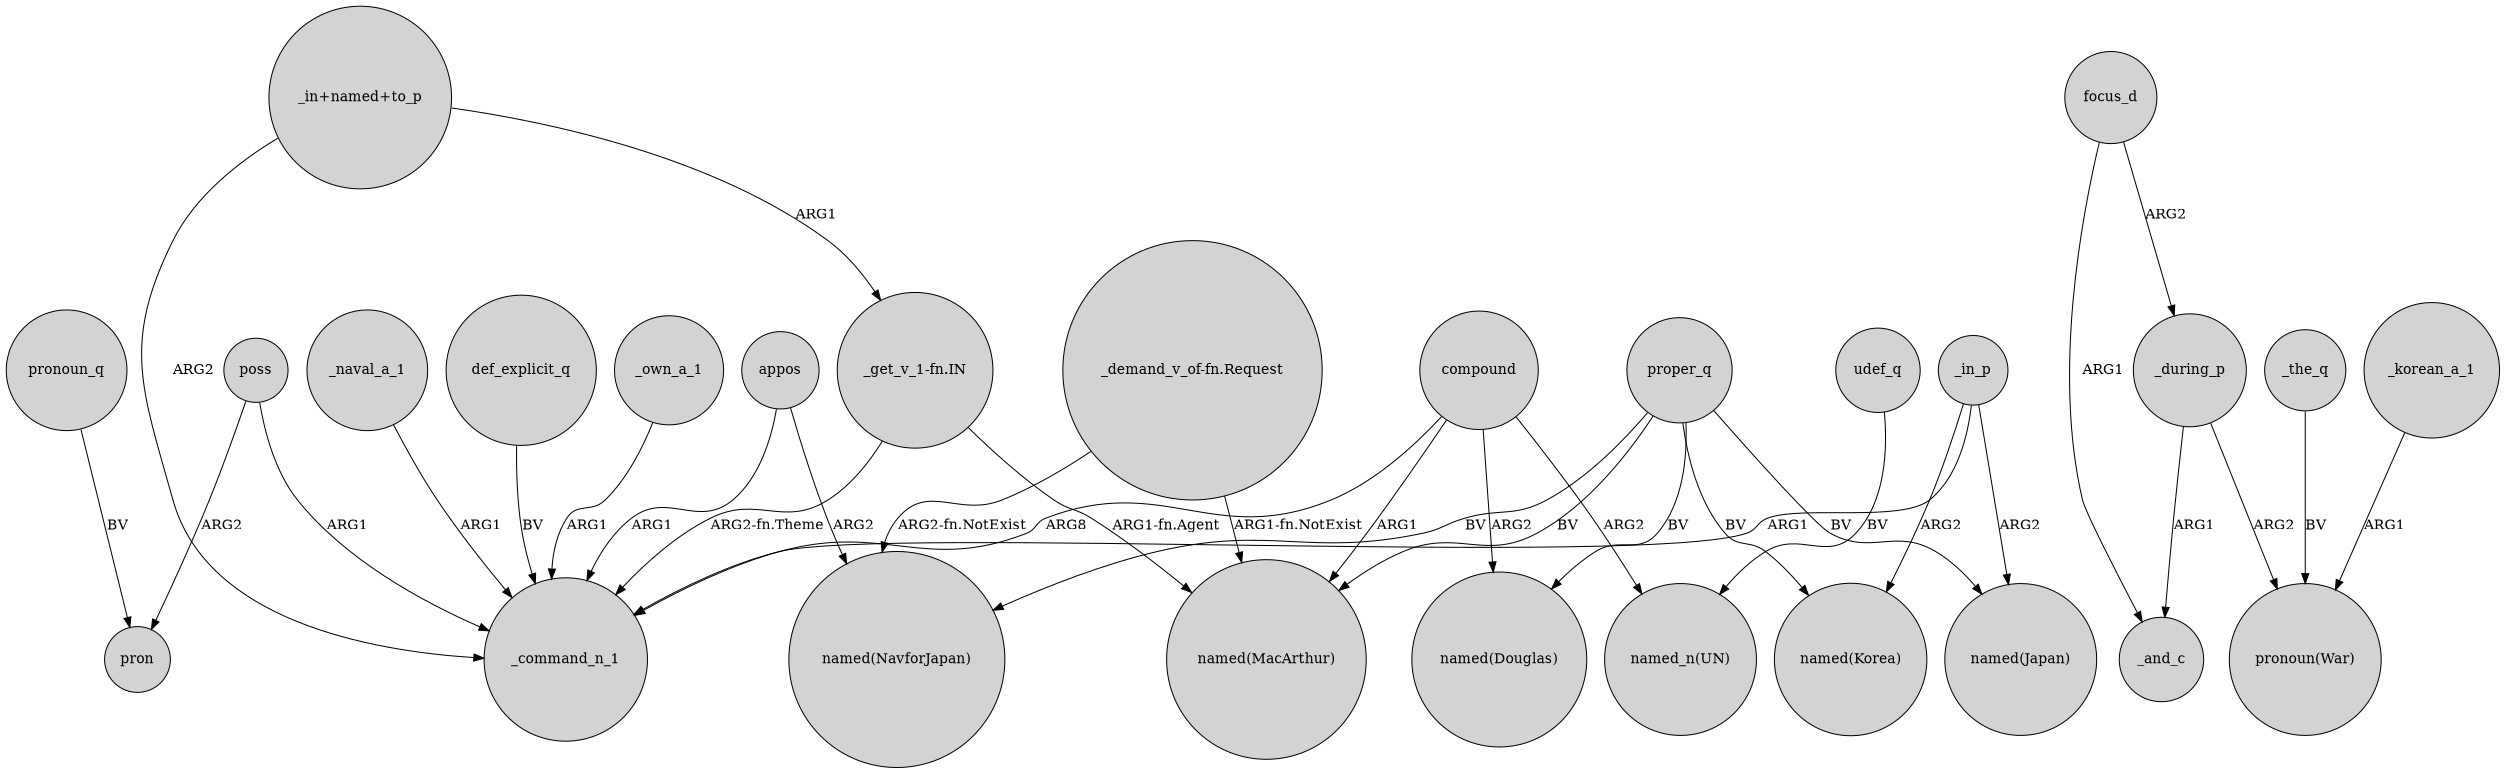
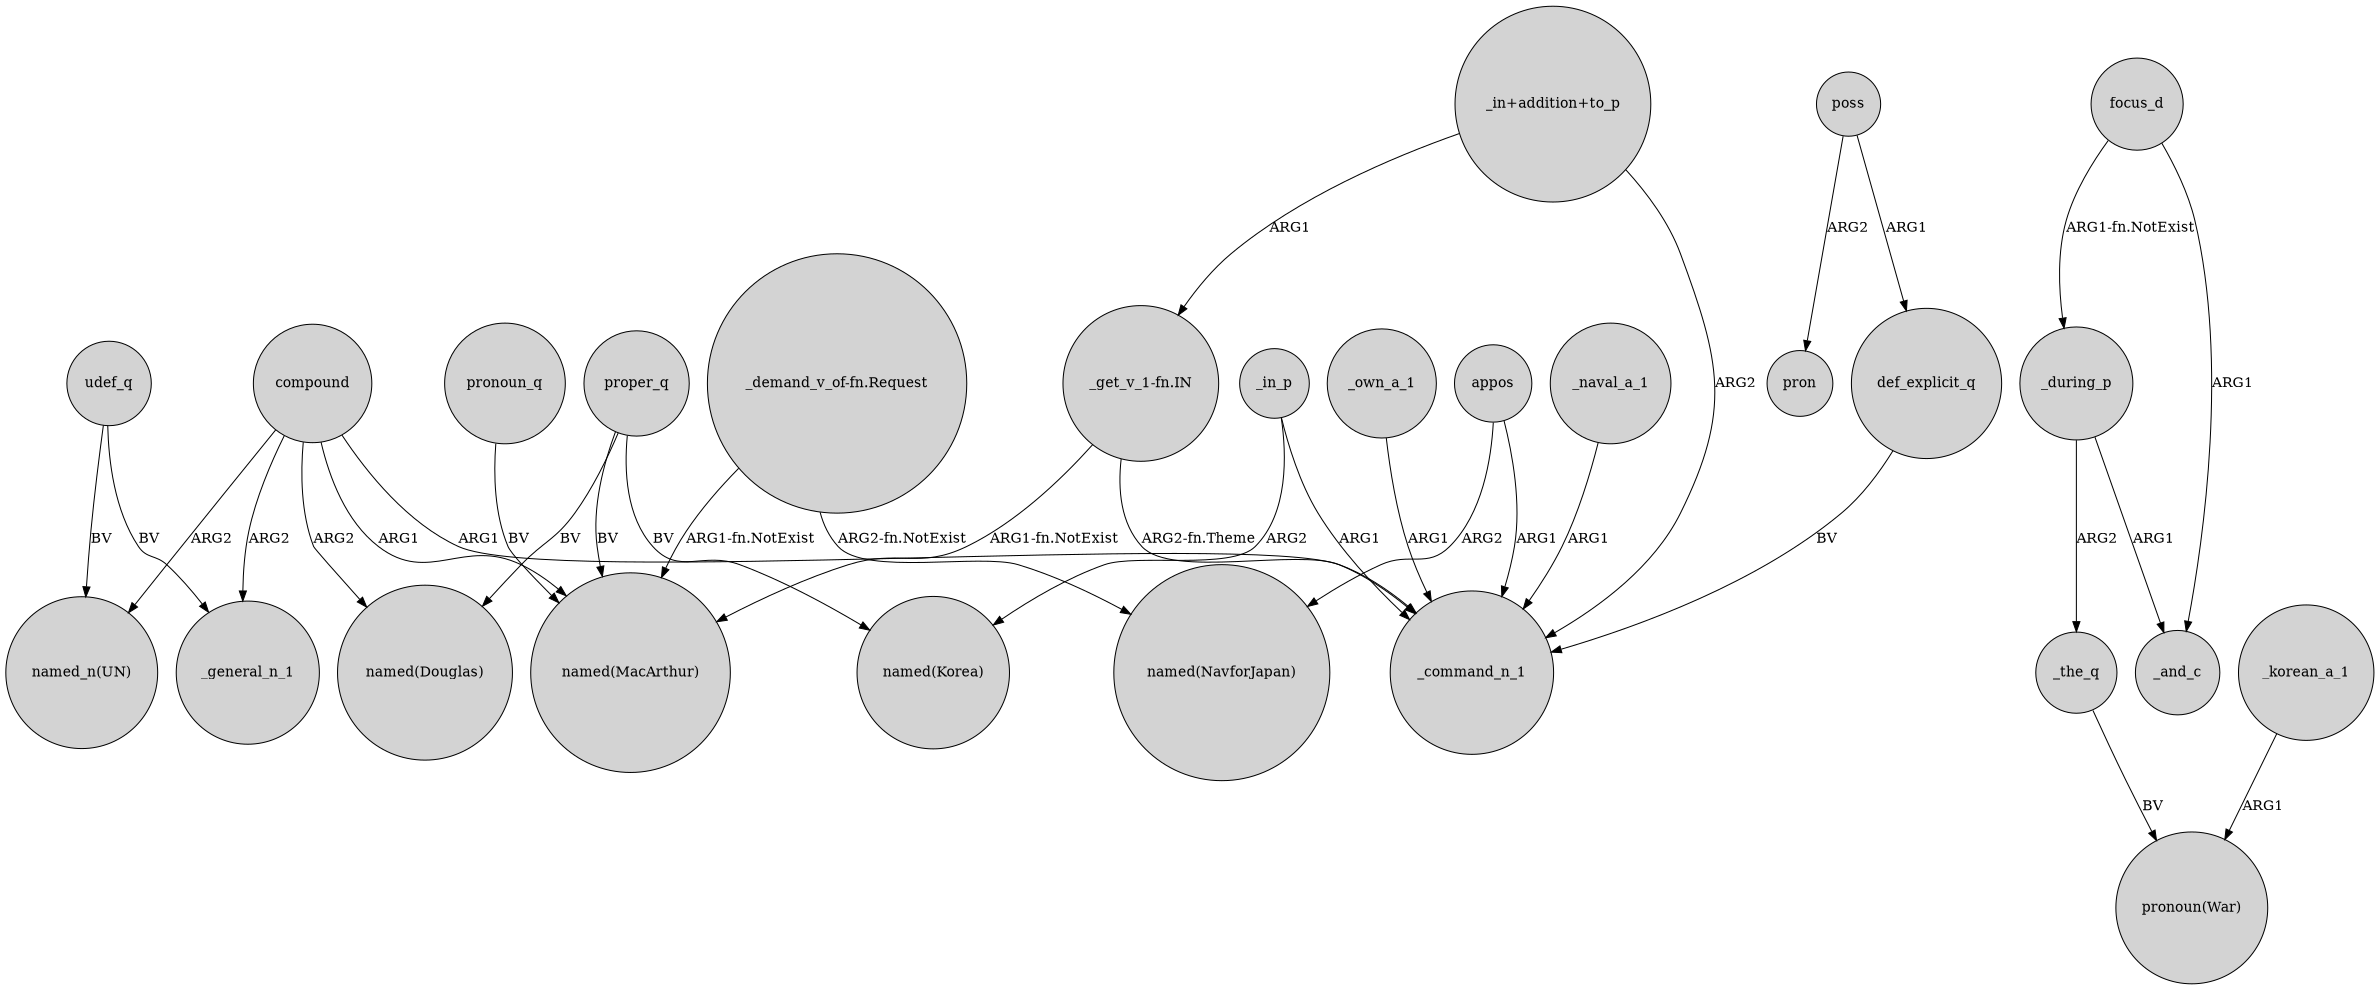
node "_in+named+to_p": label "_in+named+to_p" -> "_in+addition+to_p"
edge "focus_d" -> "_during_p": label "ARG2" -> "ARG1-fn.NotExist"
edge "_during_p" -> "pronoun(War)": now "_during_p" -> "_the_q"
edge "pronoun_q" -> "pron": now "pronoun_q" -> "named(MacArthur)"
edge "compound" -> "_command_n_1": label "ARG8" -> "ARG1"
edge "_get_v_1-fn.IN" -> "named(MacArthur)": label "ARG1-fn.Agent" -> "ARG1-fn.NotExist"
edge "proper_q" -> "named(NavforJapan)": removed, label "BV"
edge "poss" -> "_command_n_1": now "poss" -> "def_explicit_q"
node "named(Japan)": removed
node "_general_n_1": added
